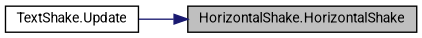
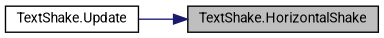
node "HorizontalShake.HorizontalShake": label "HorizontalShake.HorizontalShake" -> "TextShake.HorizontalShake"
